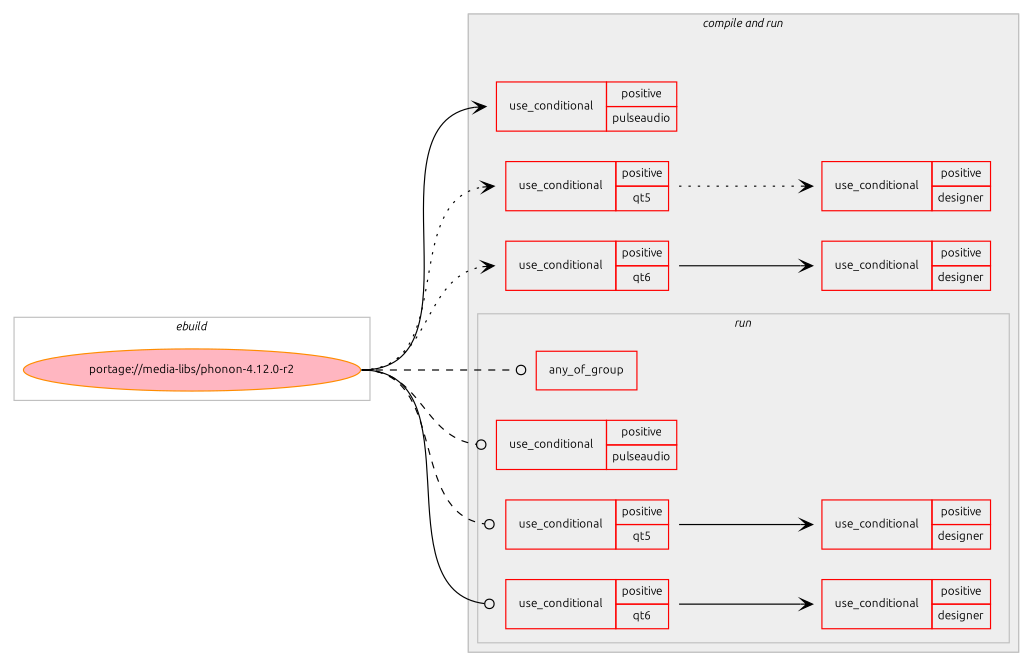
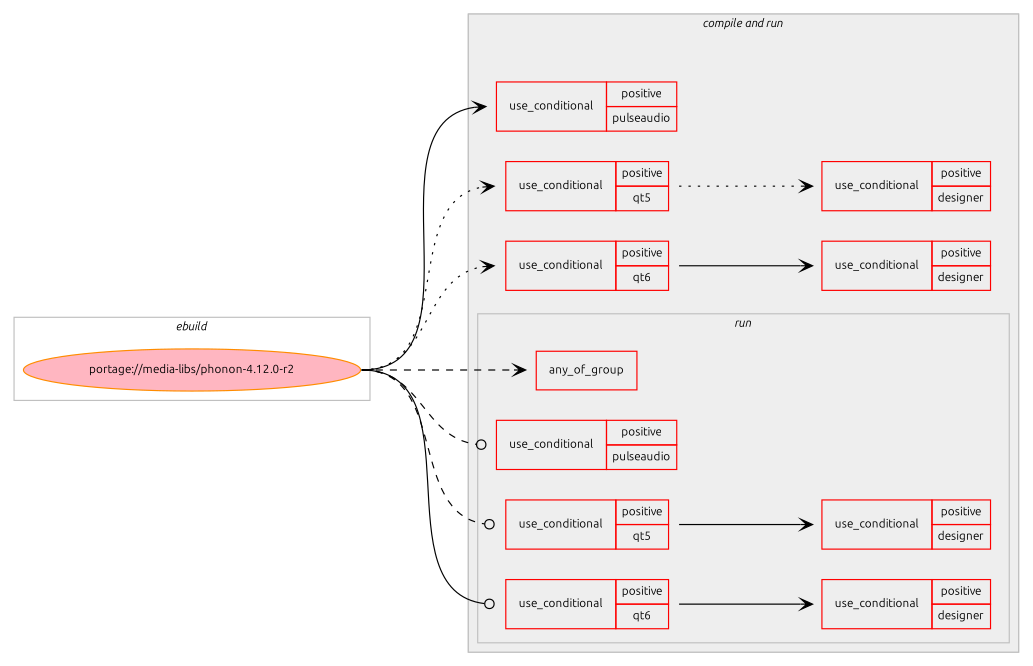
edge "portage://media-libs/phonon-4.12.0-r2" -> "any_of_group": arrowhead odot -> vee
